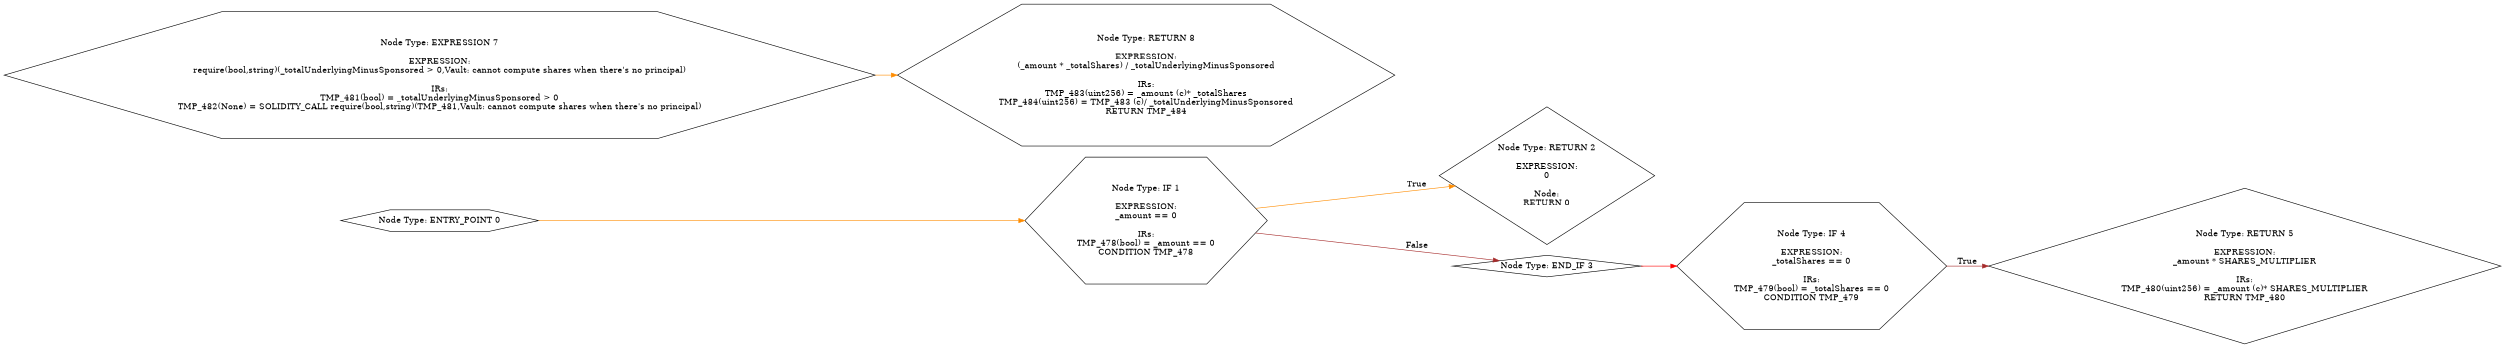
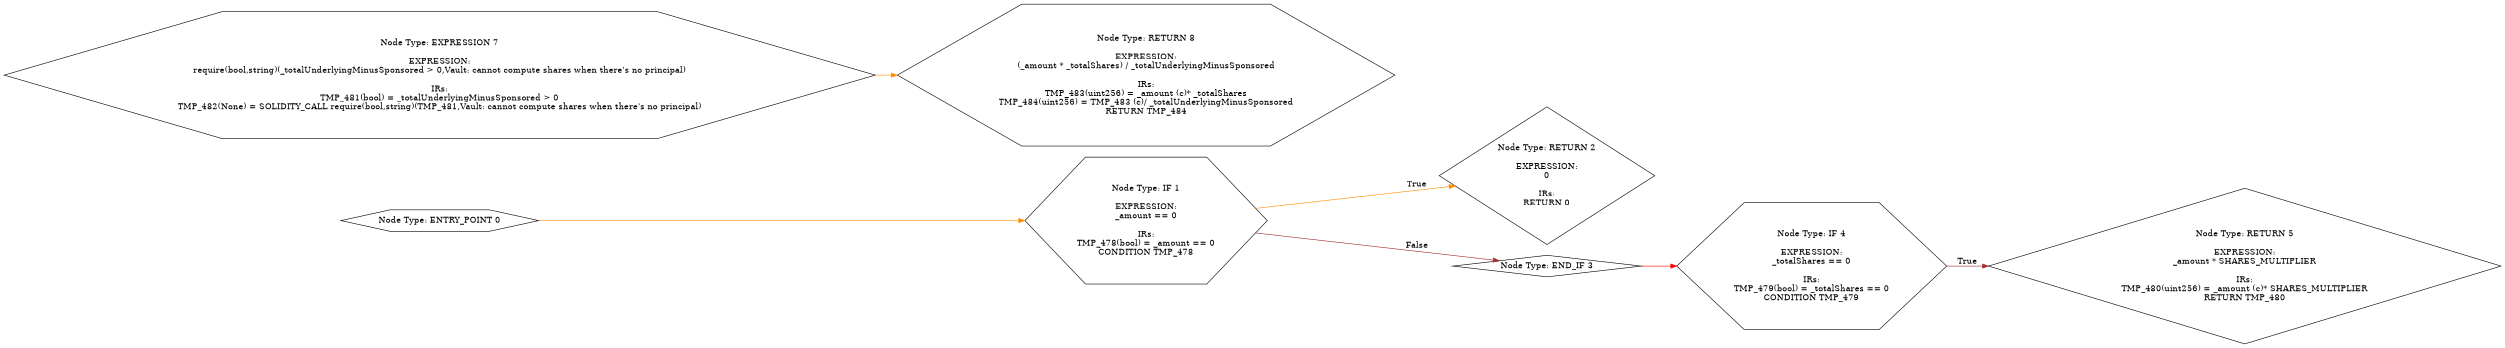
node "Node Type: RETURN 2 EXPRESSION: 0 Node: RETURN 0": label "Node Type: RETURN 2 EXPRESSION: 0 Node: RETURN 0" -> "Node Type: RETURN 2 EXPRESSION: 0 IRs: RETURN 0"
